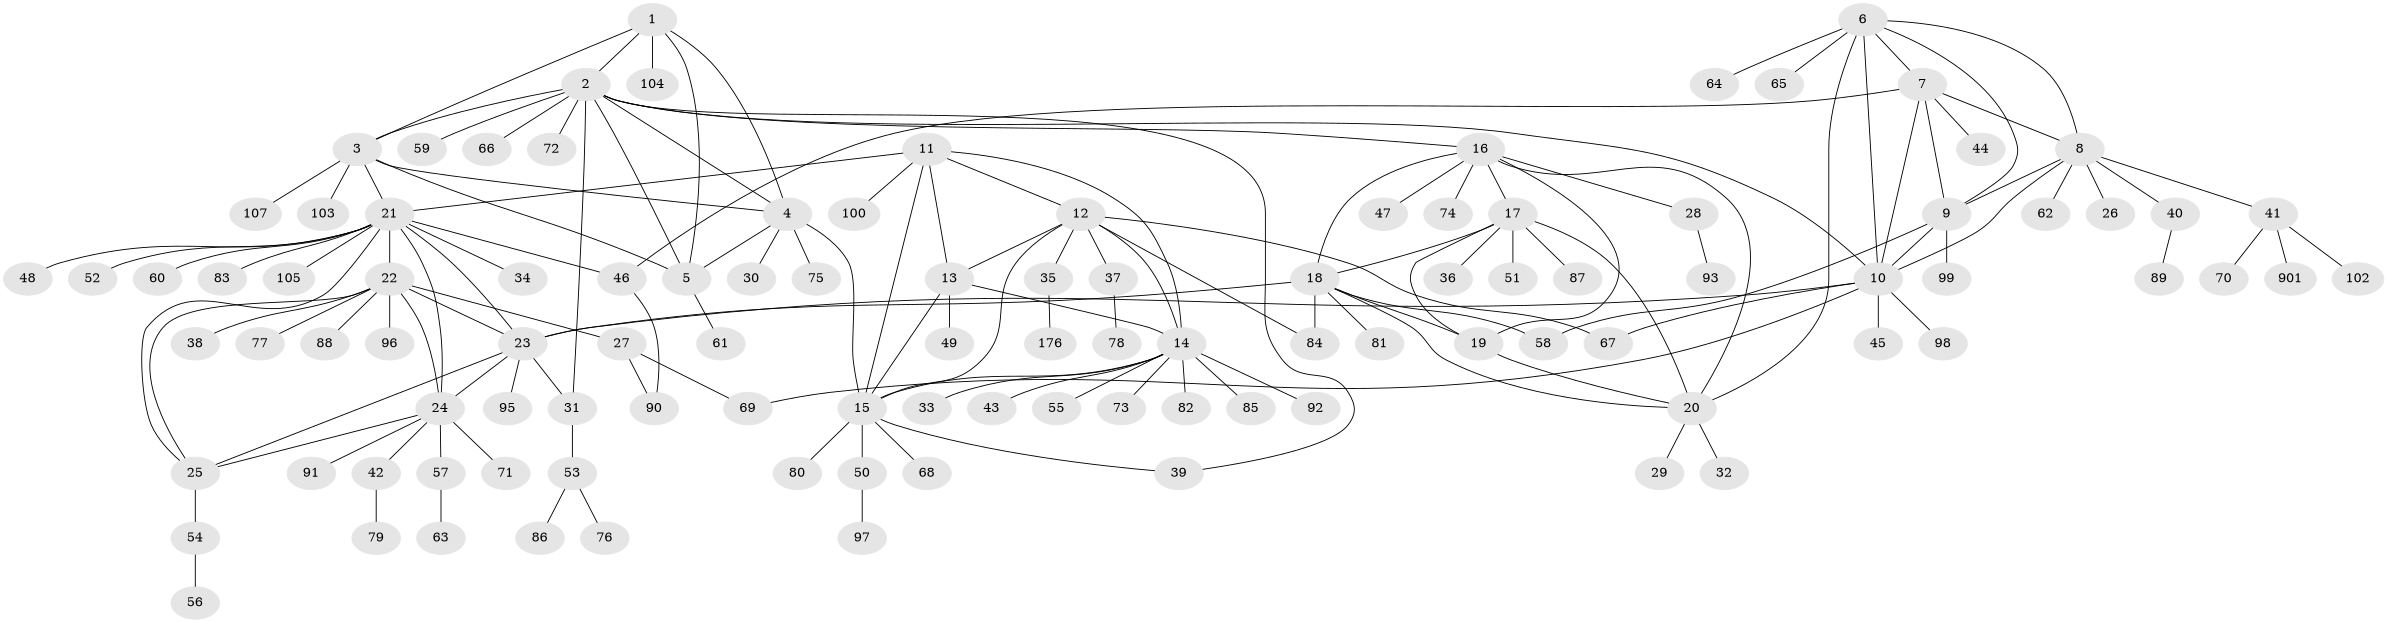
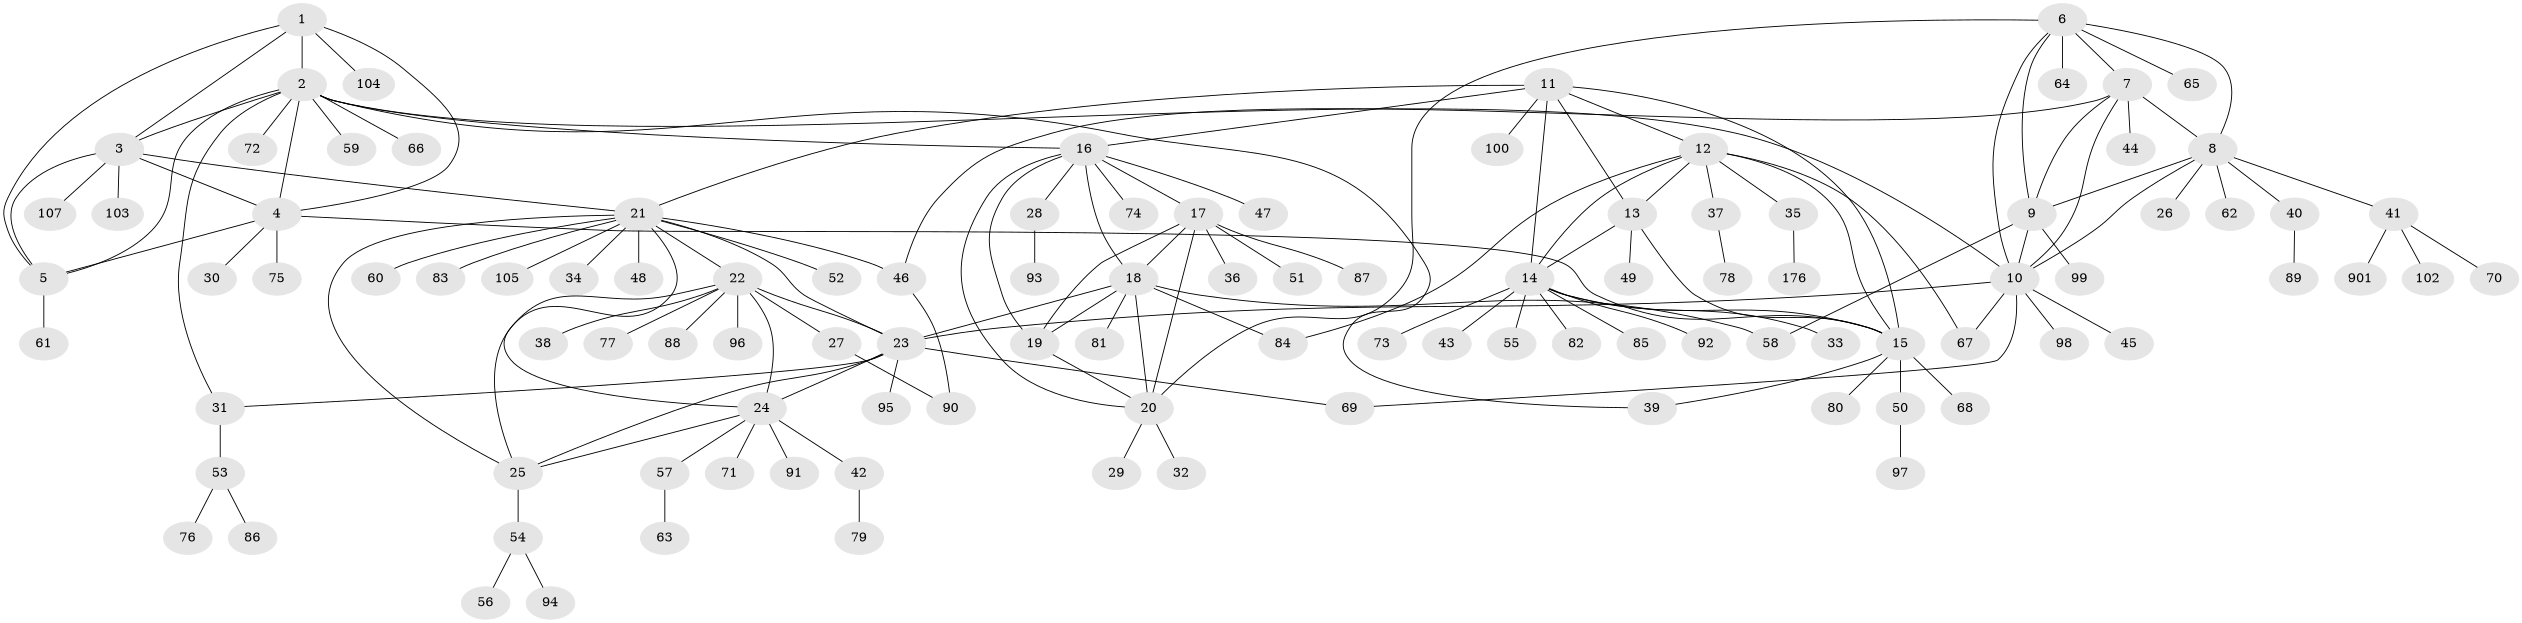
edge "11" -- "16": added
edge "27" -- "69": now "23" -- "69"
node "94": added
